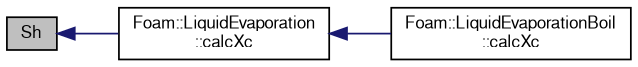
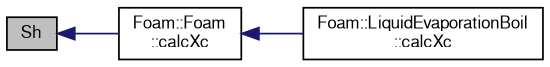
node "Foam::LiquidEvaporation ::calcXc": label "Foam::LiquidEvaporation ::calcXc" -> "Foam::Foam ::calcXc"
